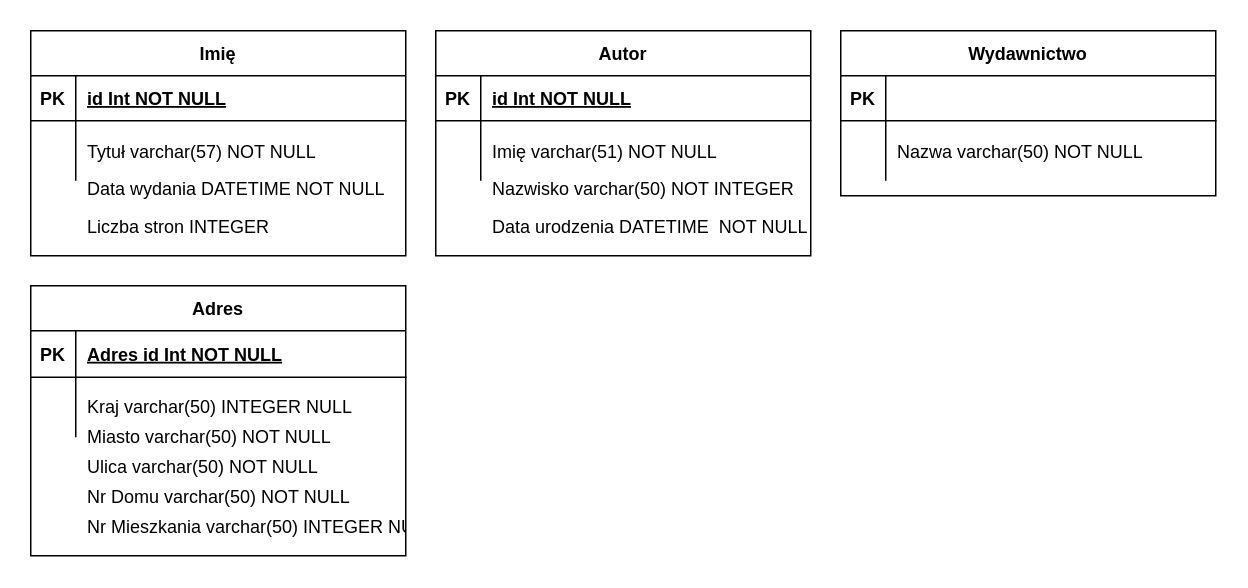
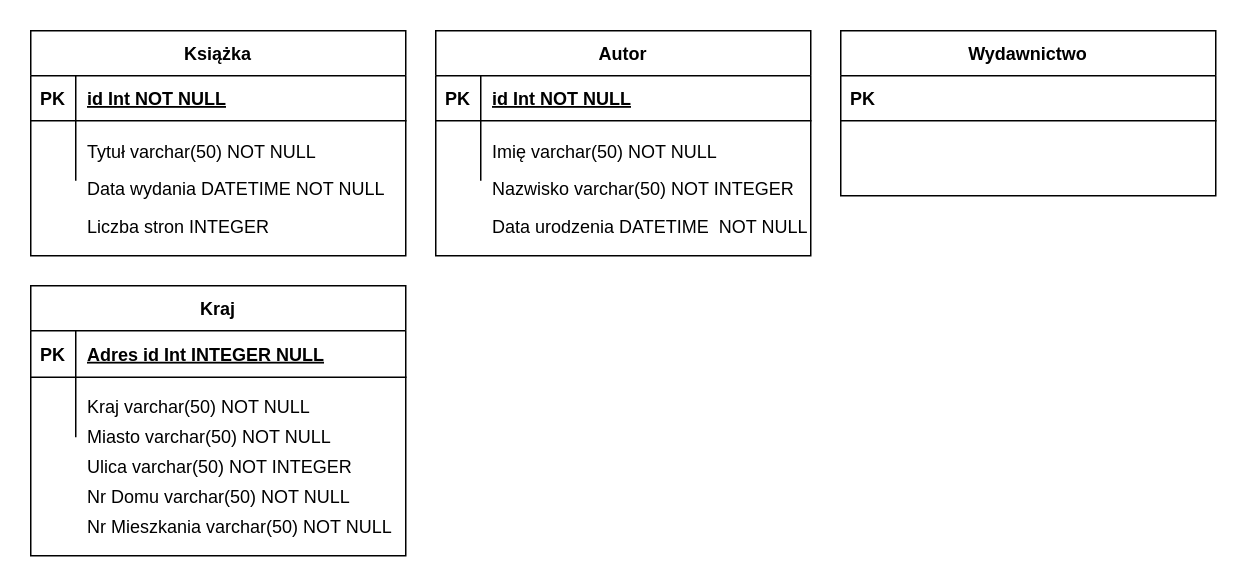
node "Imię": label "Imię" -> "Książka"
node "Nazwa varchar(50) NOT NULL": removed
node "Tytuł varchar(57) NOT NULL": label "Tytuł varchar(57) NOT NULL" -> "Tytuł varchar(50) NOT NULL"
node "Imię varchar(51) NOT NULL": label "Imię varchar(51) NOT NULL" -> "Imię varchar(50) NOT NULL"
node "Adres": label "Adres" -> "Kraj"
node "Adres id Int NOT NULL": label "Adres id Int NOT NULL" -> "Adres id Int INTEGER NULL"
node "Kraj varchar(50) INTEGER NULL": label "Kraj varchar(50) INTEGER NULL" -> "Kraj varchar(50) NOT NULL"
node "Ulica varchar(50) NOT NULL": label "Ulica varchar(50) NOT NULL" -> "Ulica varchar(50) NOT INTEGER"
node "Nr Mieszkania varchar(50) INTEGER NULL": label "Nr Mieszkania varchar(50) INTEGER NULL" -> "Nr Mieszkania varchar(50) NOT NULL"
